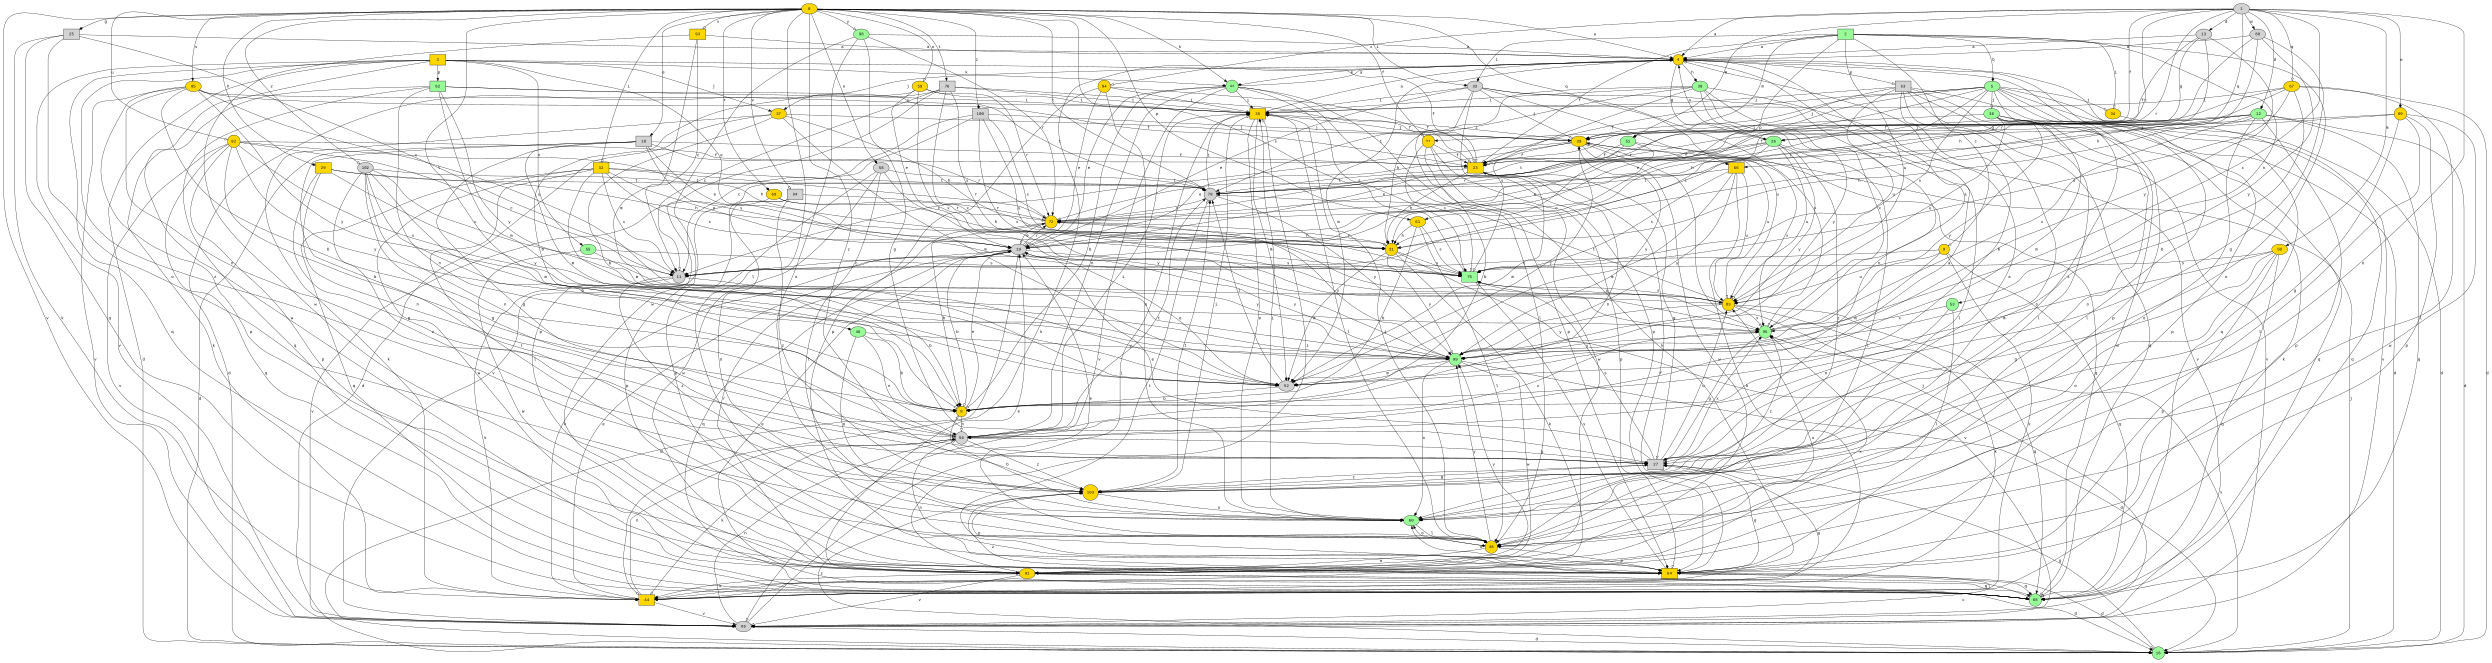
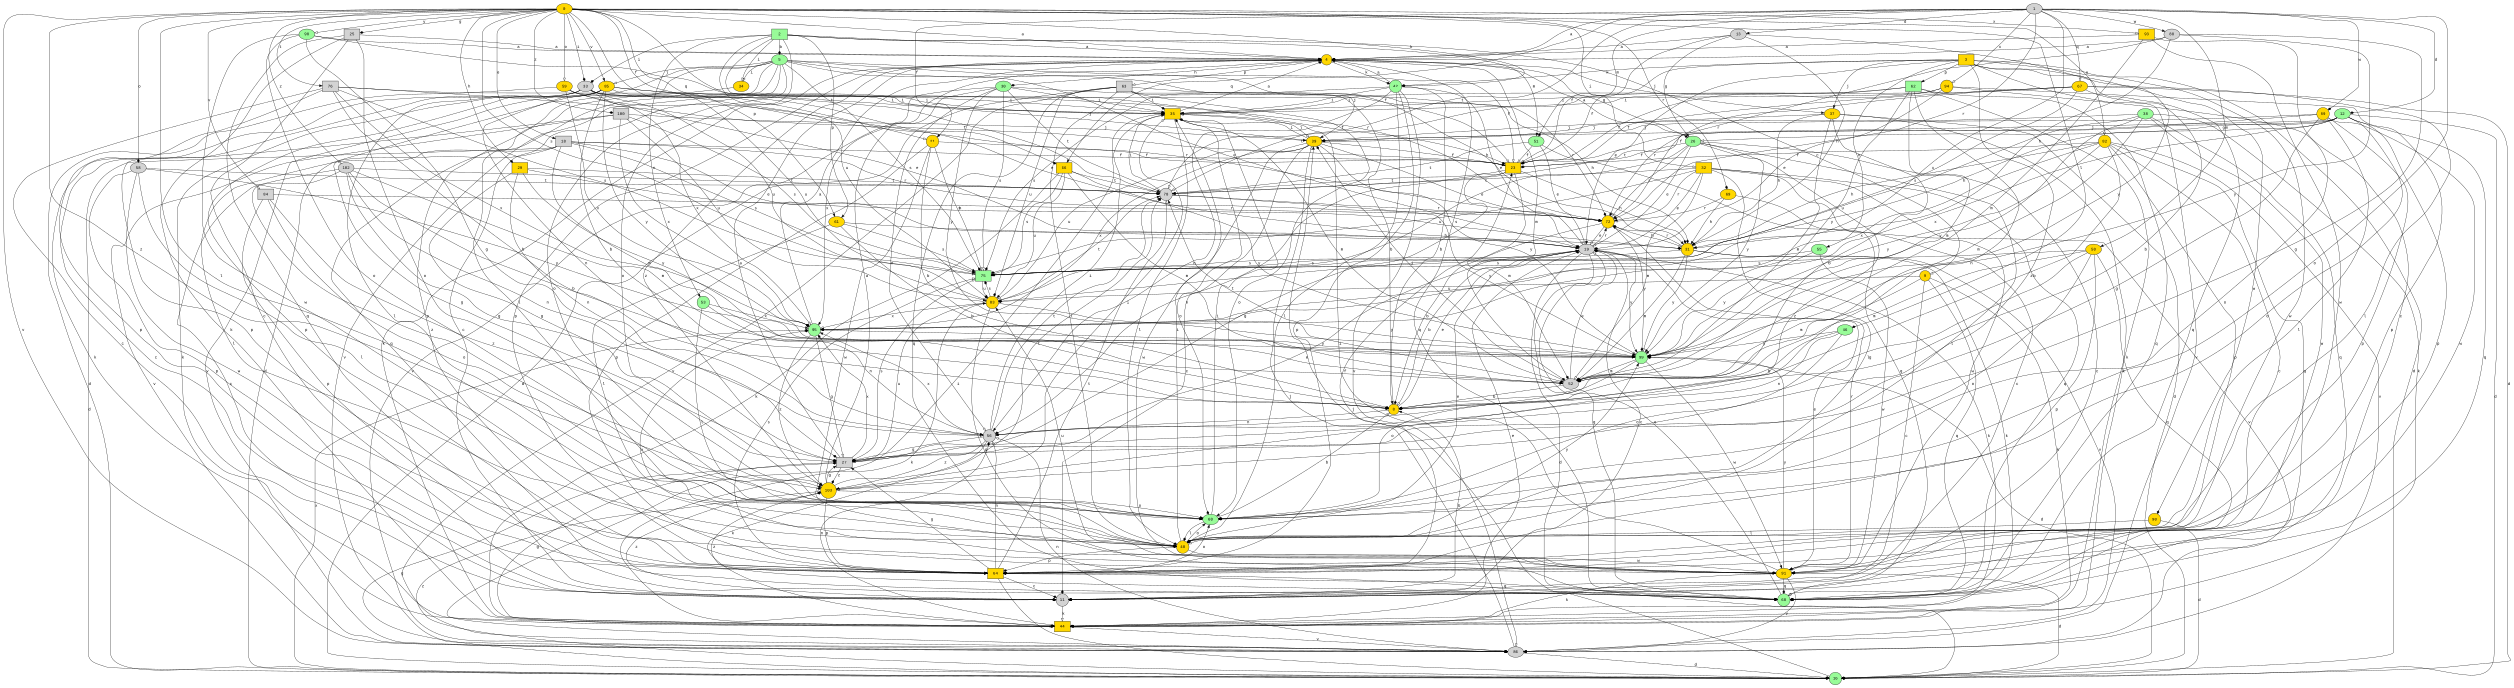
edge "5" -> "38": now "5" -> "85"
edge "85" -> "44": added, label "k"
node "90": added
edge "64" -> "86": now "64" -> "11"
